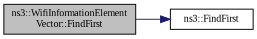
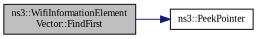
node "ns3::FindFirst": label "ns3::FindFirst" -> "ns3::PeekPointer"
